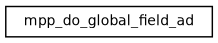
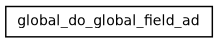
node "mpp_do_global_field_ad": label "mpp_do_global_field_ad" -> "global_do_global_field_ad"
